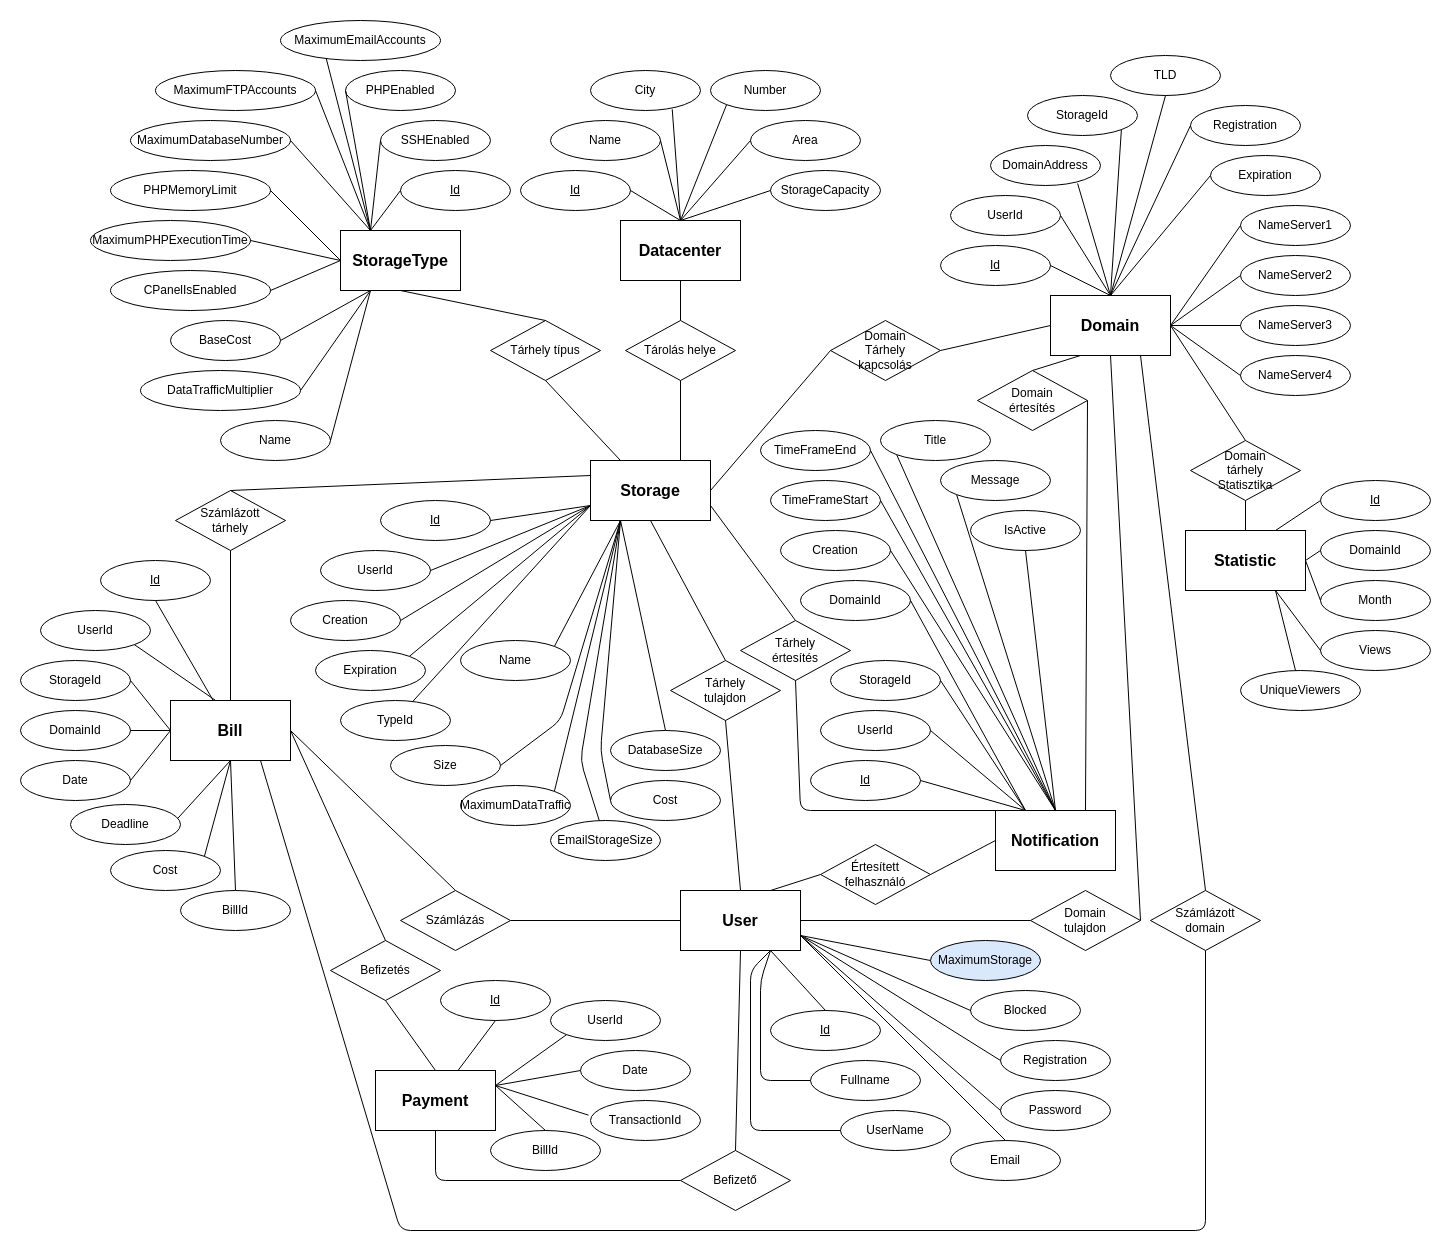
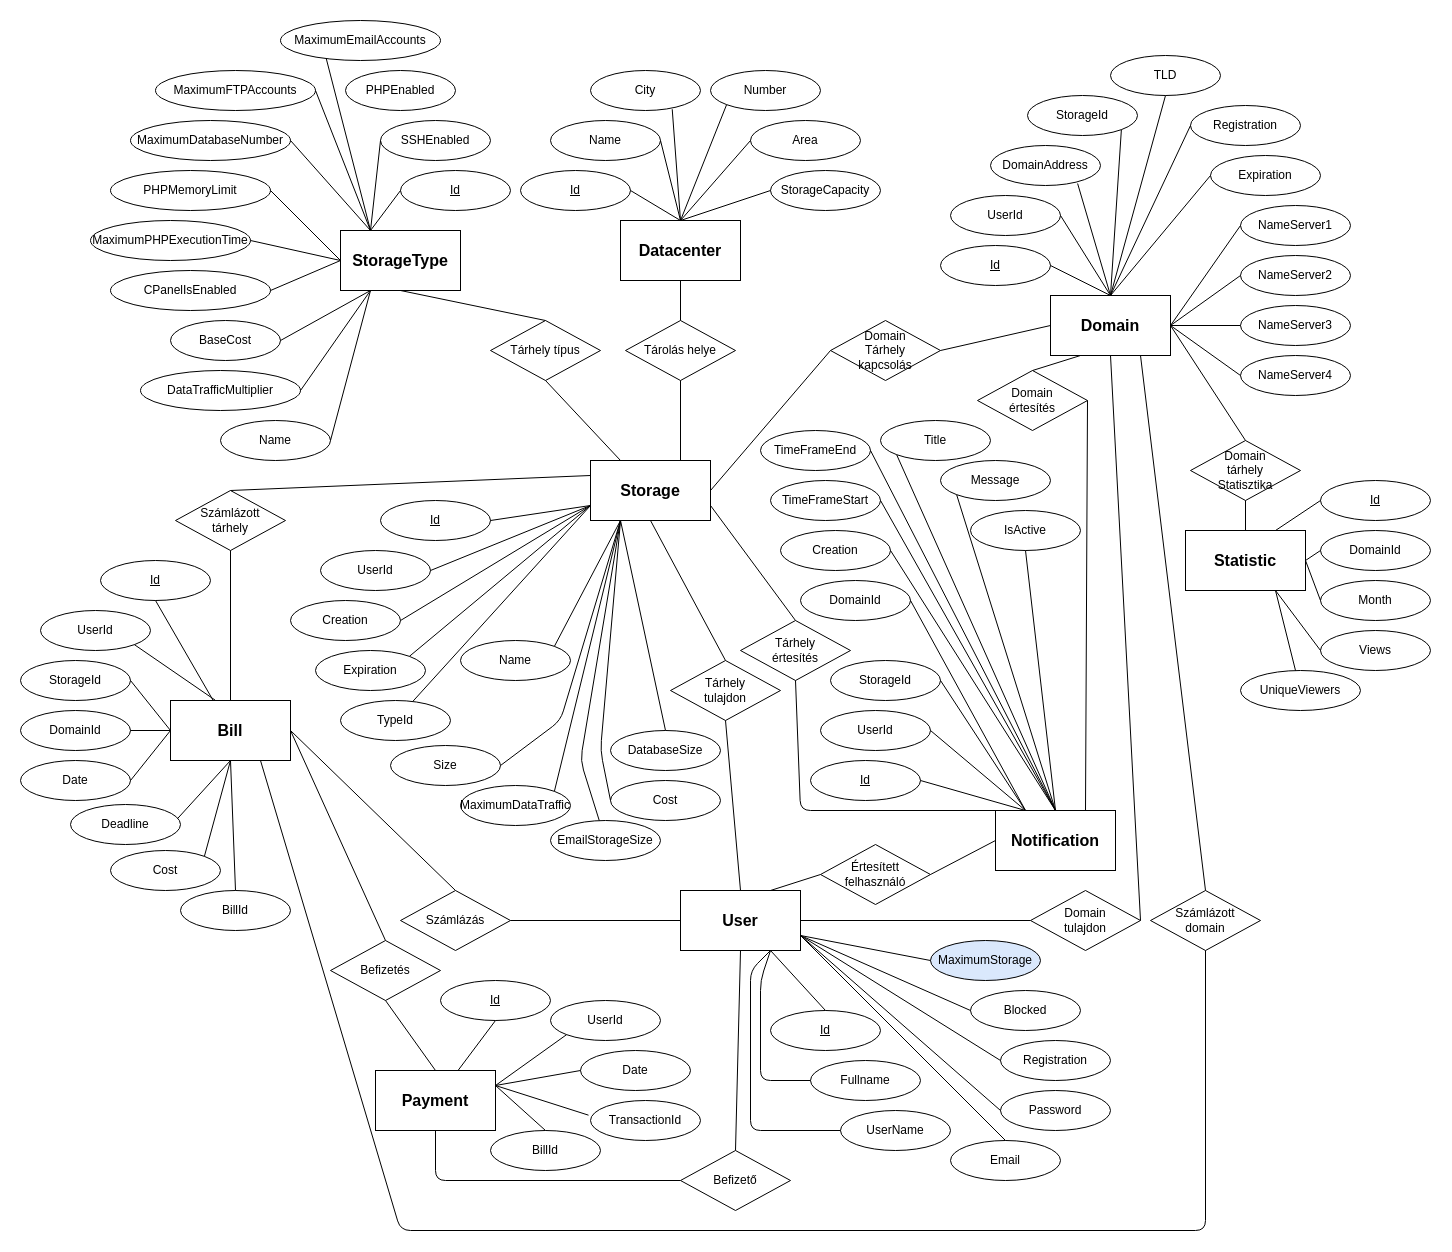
edge "PHPEnabled" -- "StorageType": removed
